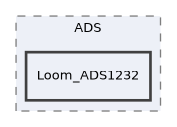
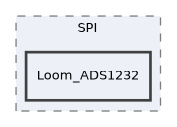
cluster "ADS": label "ADS" -> "SPI"
